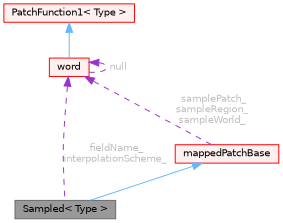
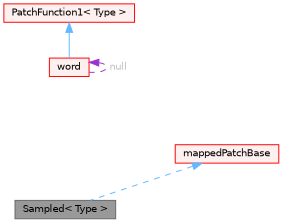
edge "mappedPatchBase" -> "word": removed, label "samplePatch_ sampleRegion_ sampleWorld_"
edge "Sampled< Type >" -> "word": removed, label "fieldName_ interpolationScheme_"
edge "Sampled< Type >" -> "mappedPatchBase": style solid -> dashed
